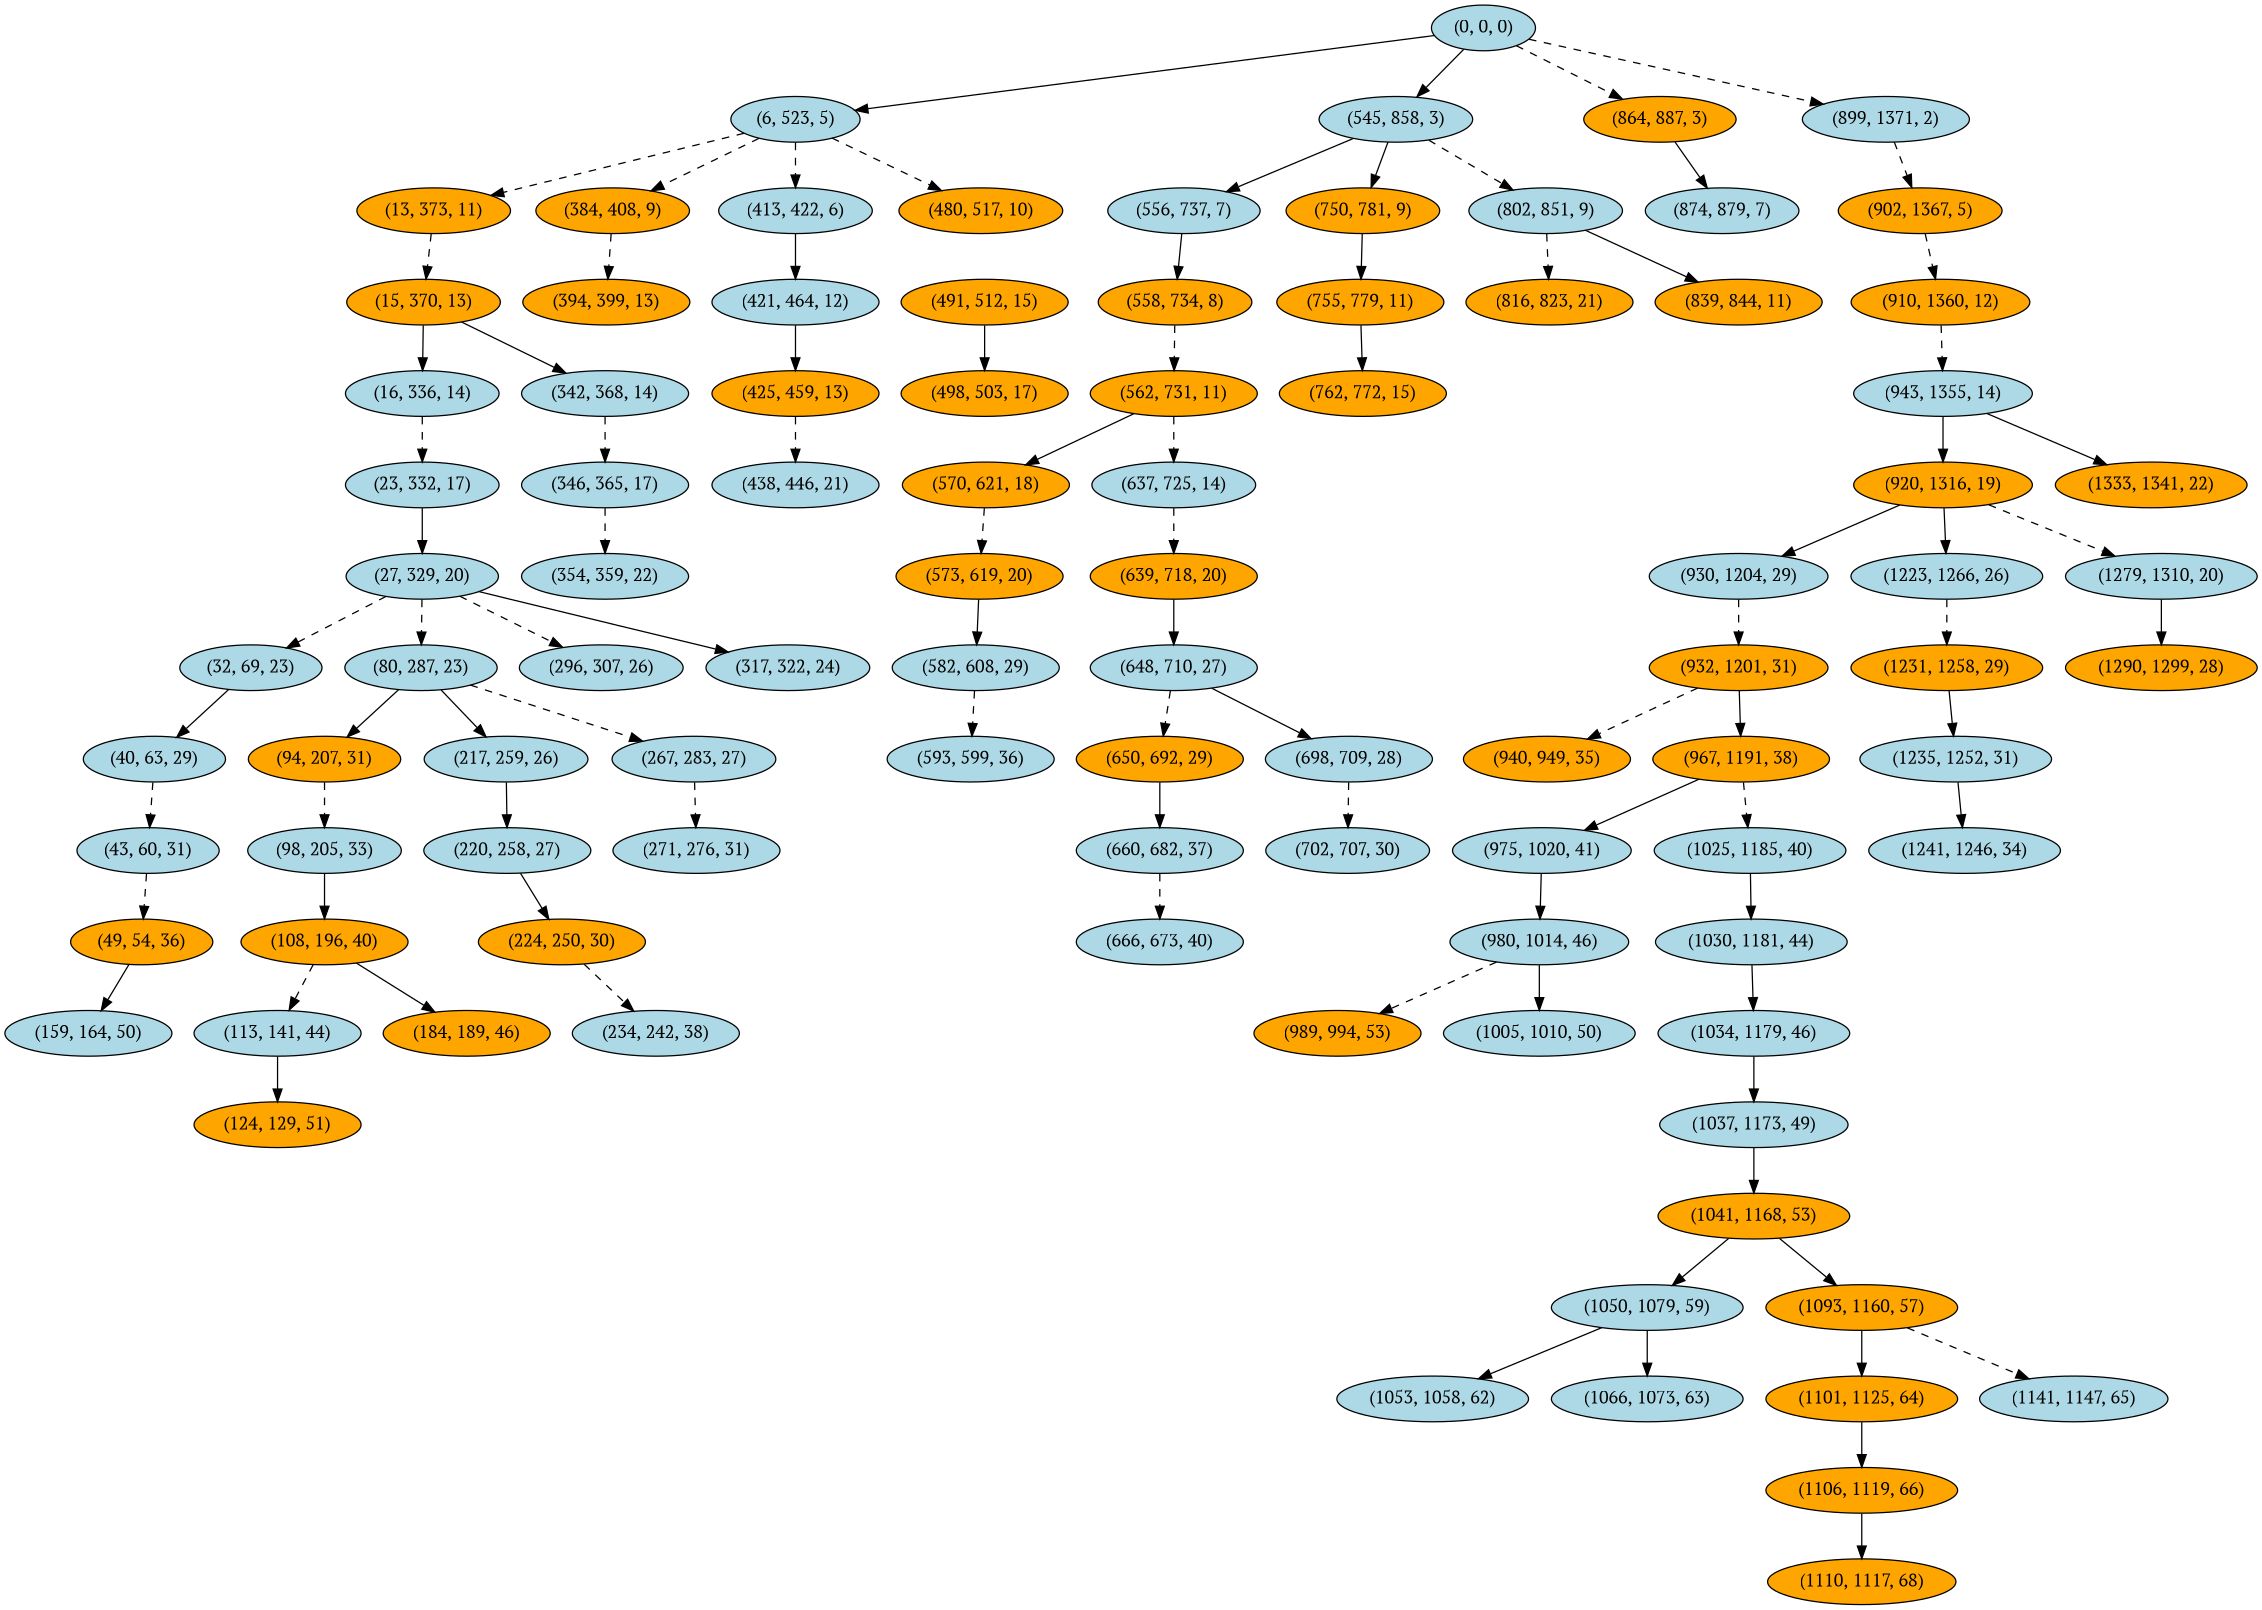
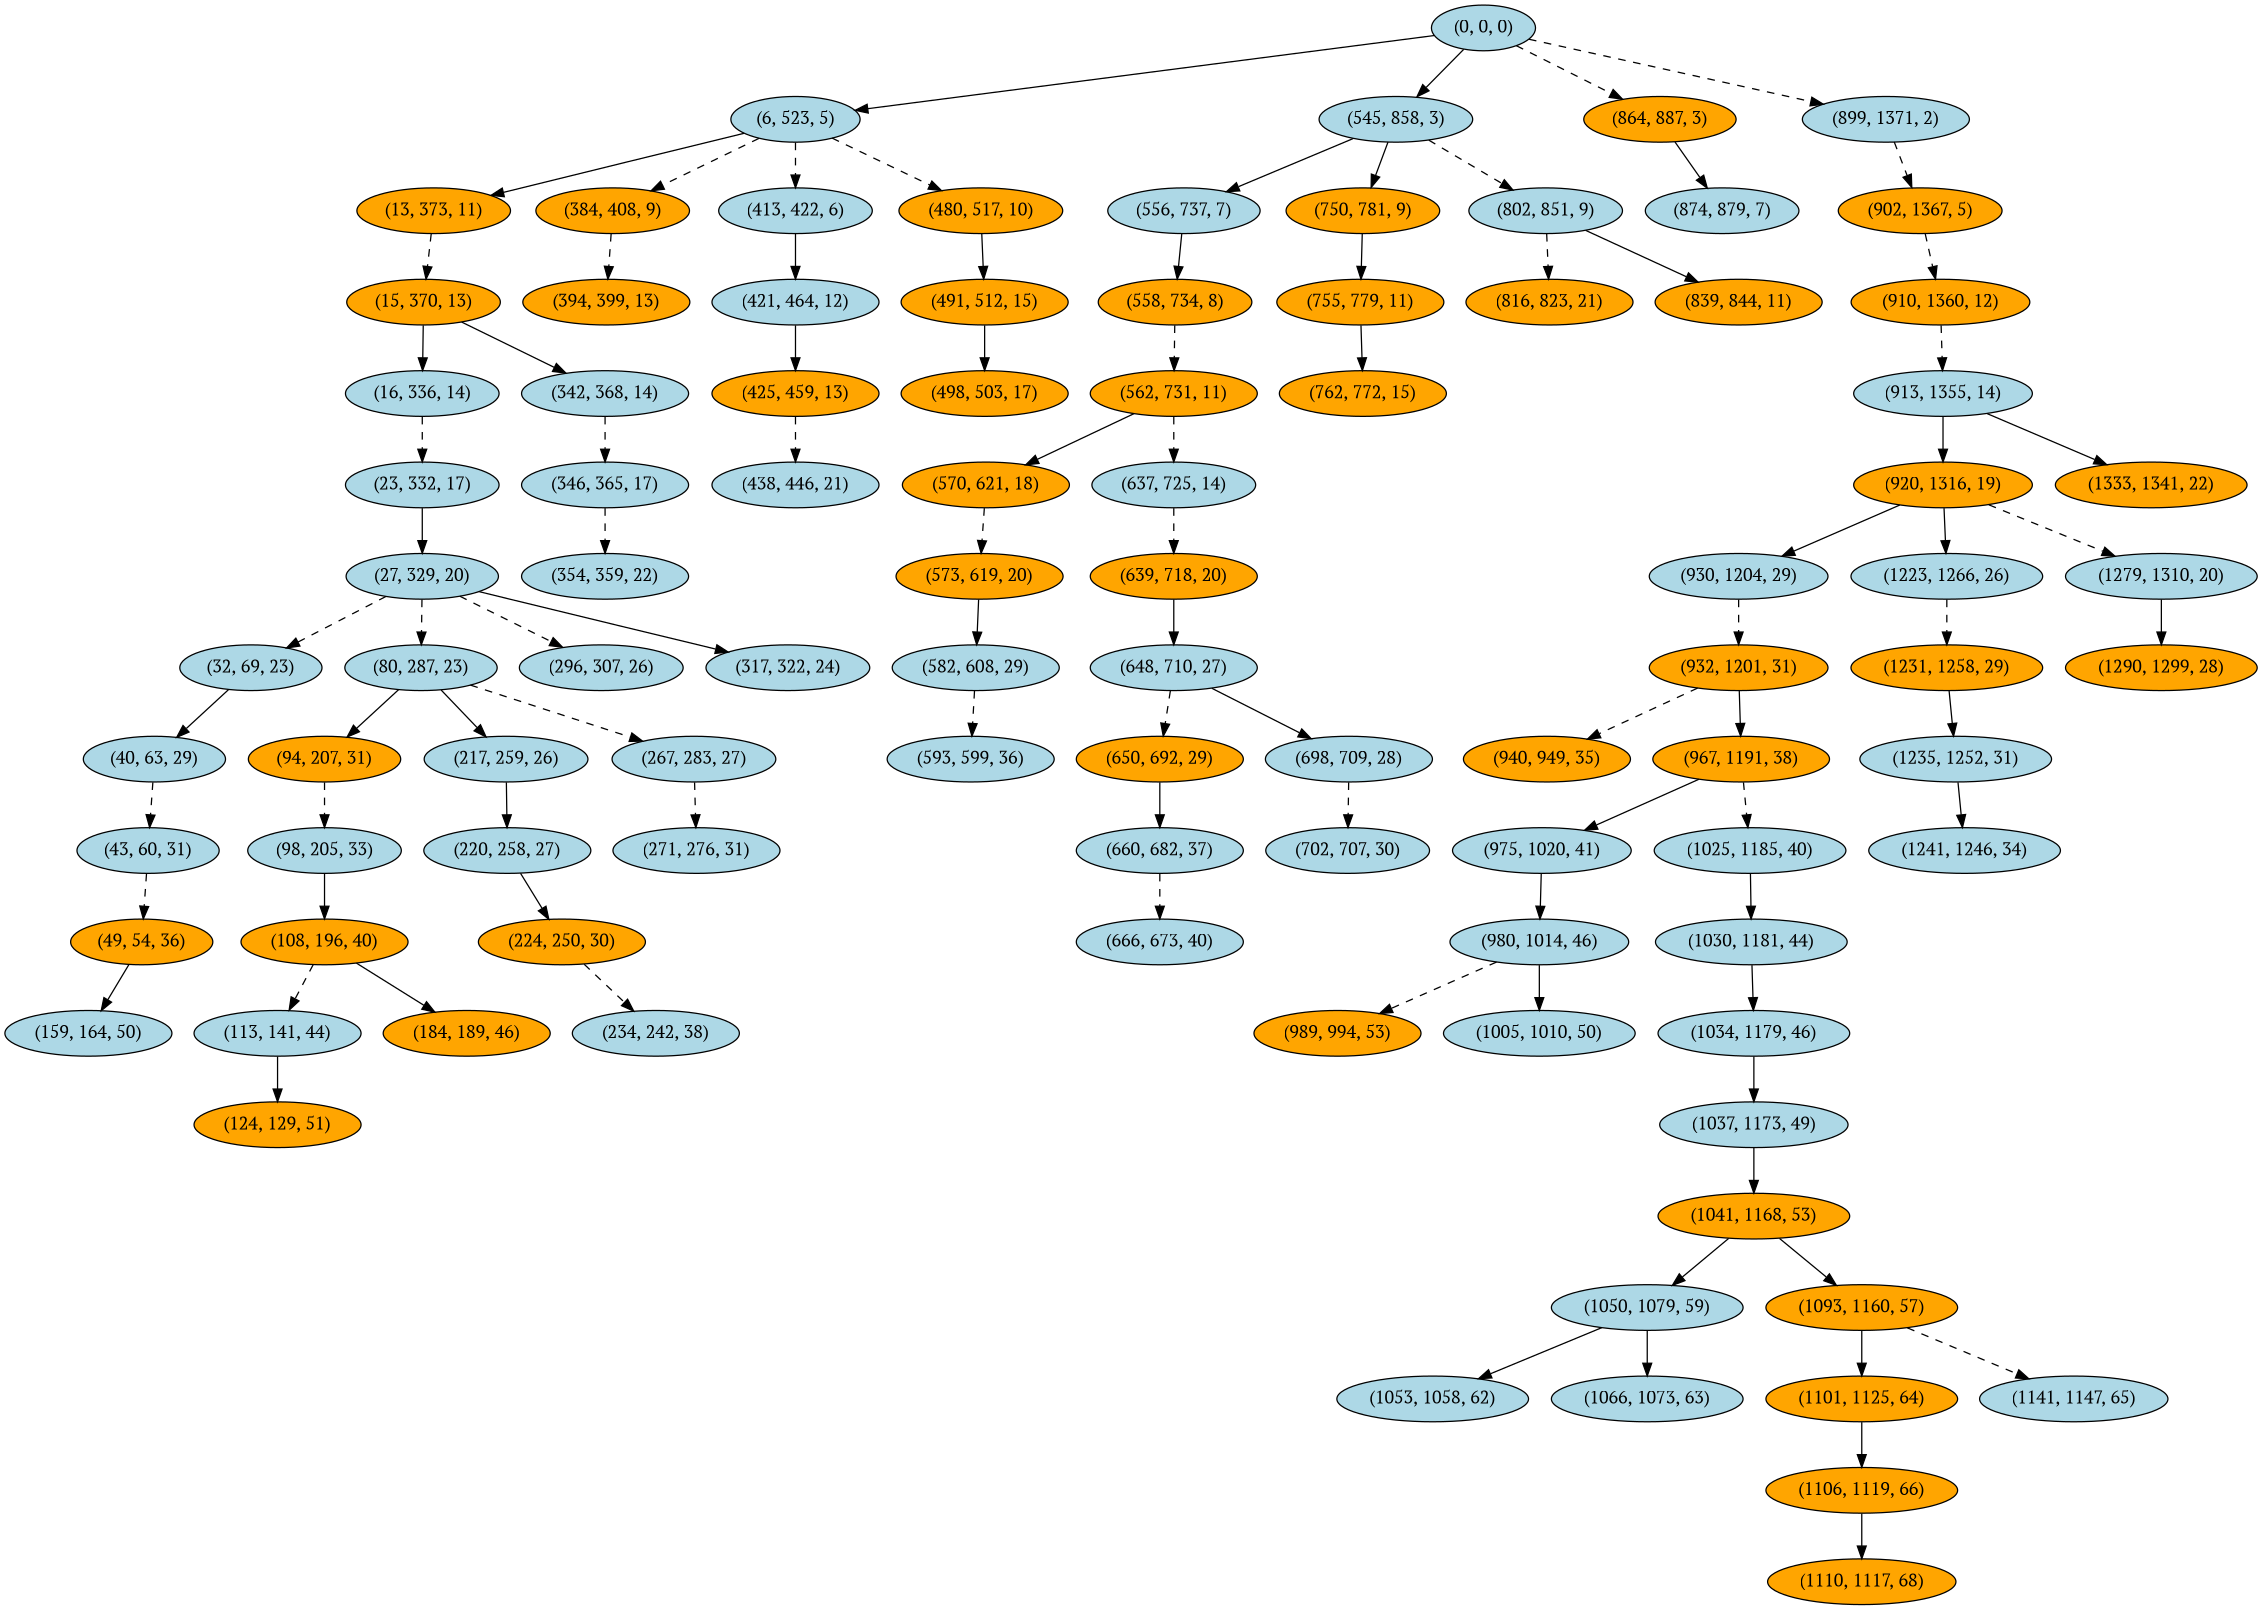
edge "(6, 523, 5)" -> "(13, 373, 11)": style dashed -> solid
edge "(480, 517, 10)" -> "(491, 512, 15)": added
node "(943, 1355, 14)": label "(943, 1355, 14)" -> "(913, 1355, 14)"
